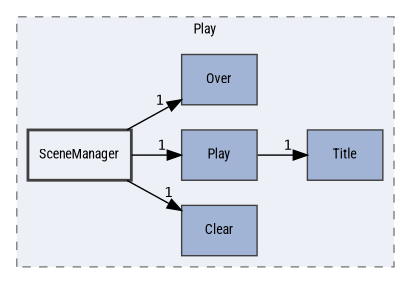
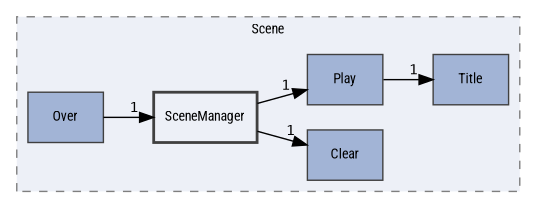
cluster "Play": label "Play" -> "Scene"
edge "SceneManager" -> "Over": reversed
